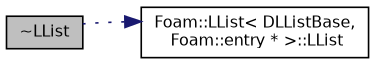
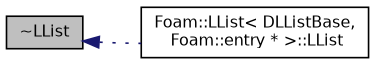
edge "~LList" -> "Foam::LList< DLListBase, Foam::entry * >::LList": reversed
